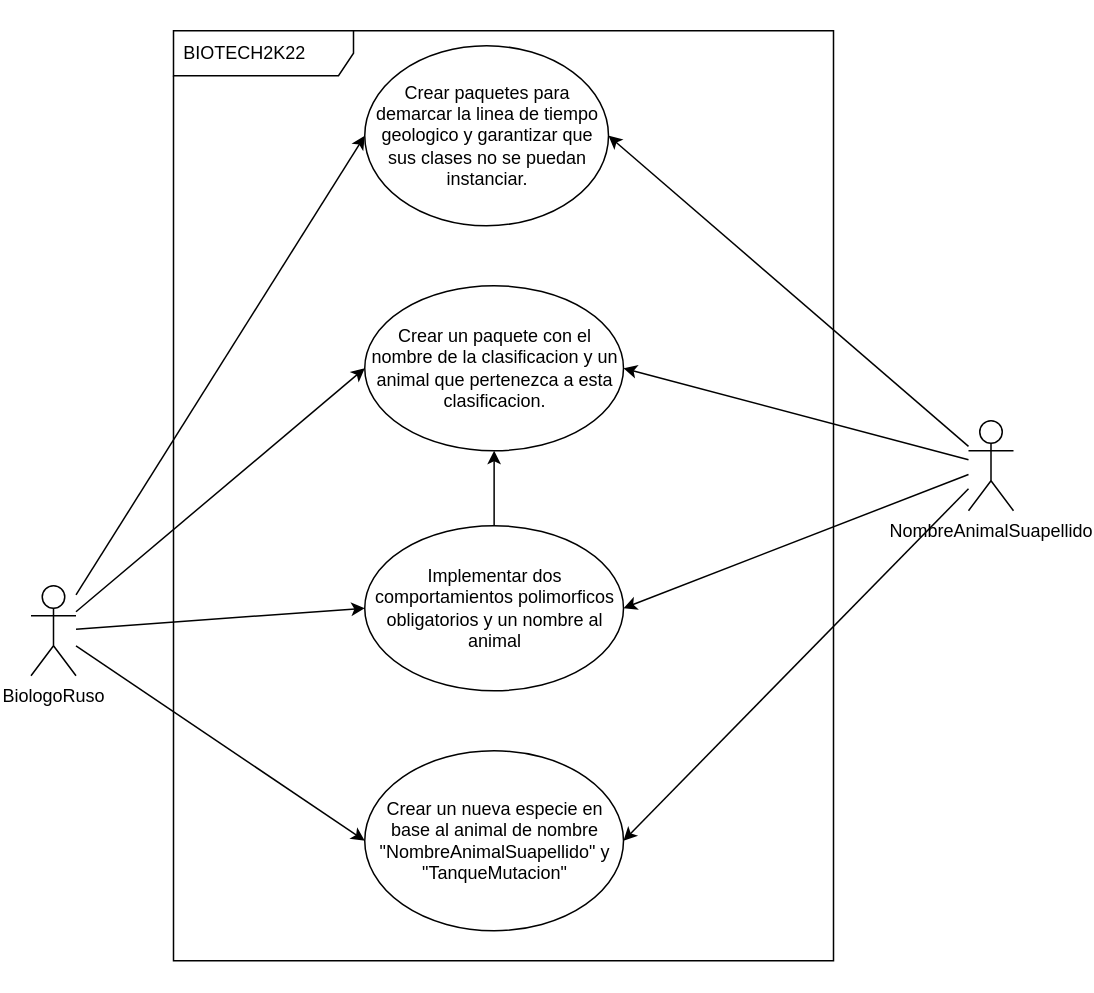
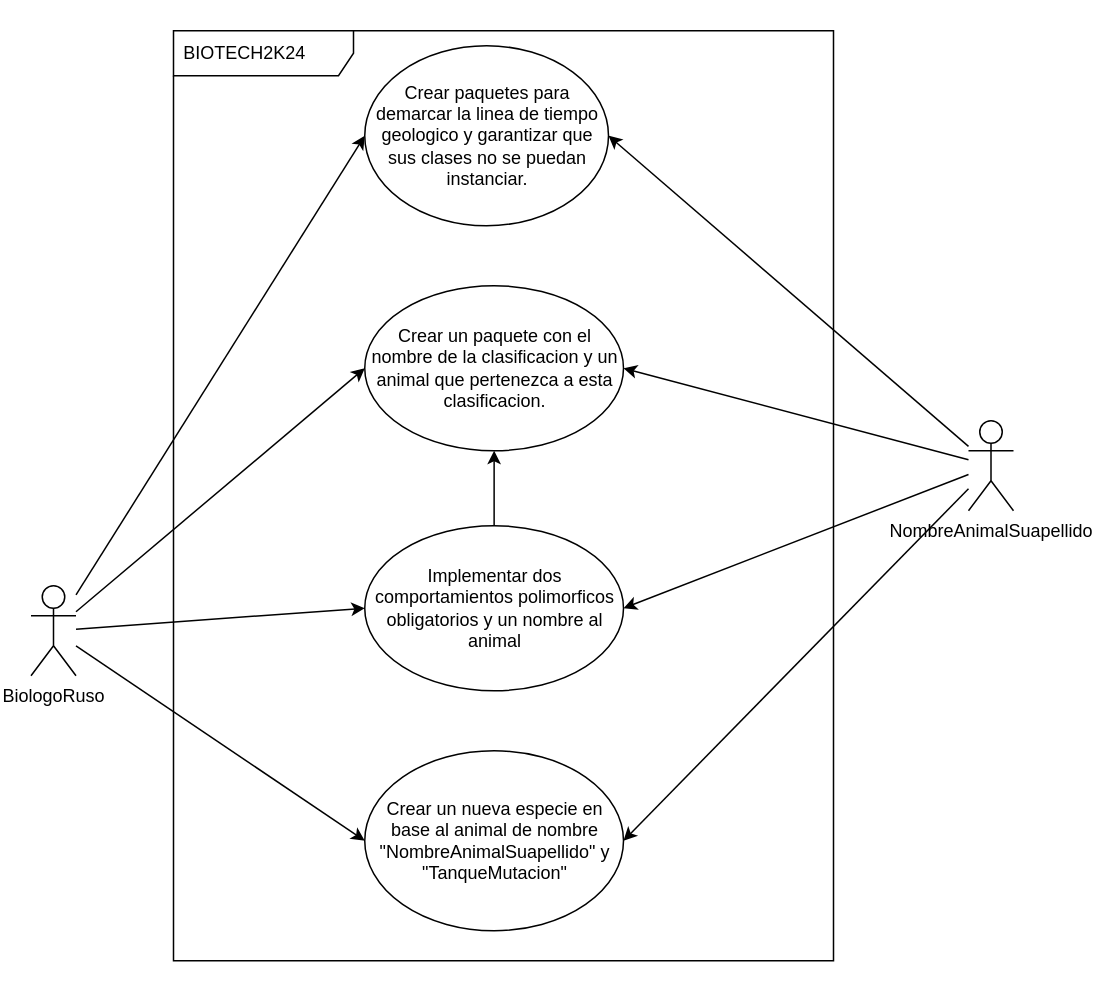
node "BIOTECH2K22": label "BIOTECH2K22" -> "BIOTECH2K24"
